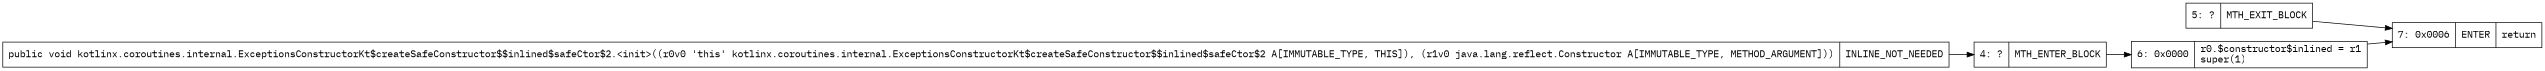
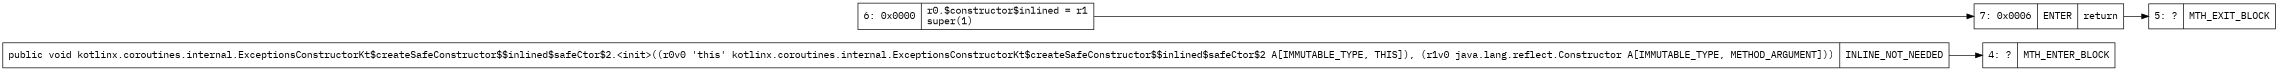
edge "5: ?" -> "7: 0x0006": reversed
edge "4: ?" -> "6: 0x0000": removed
